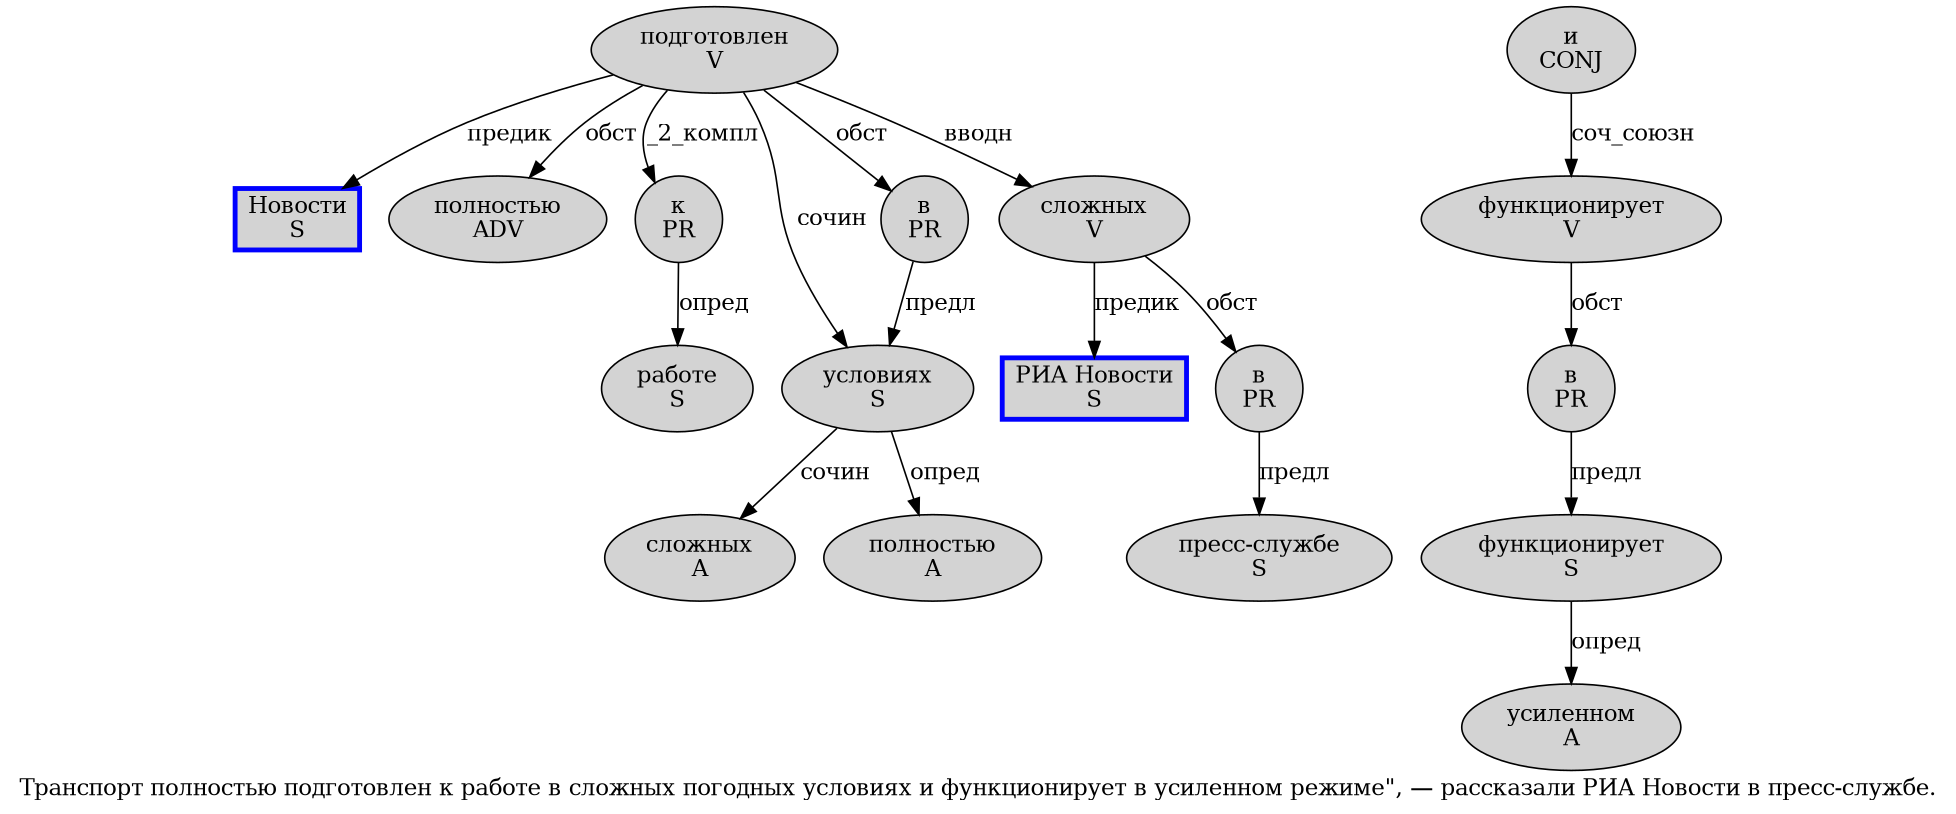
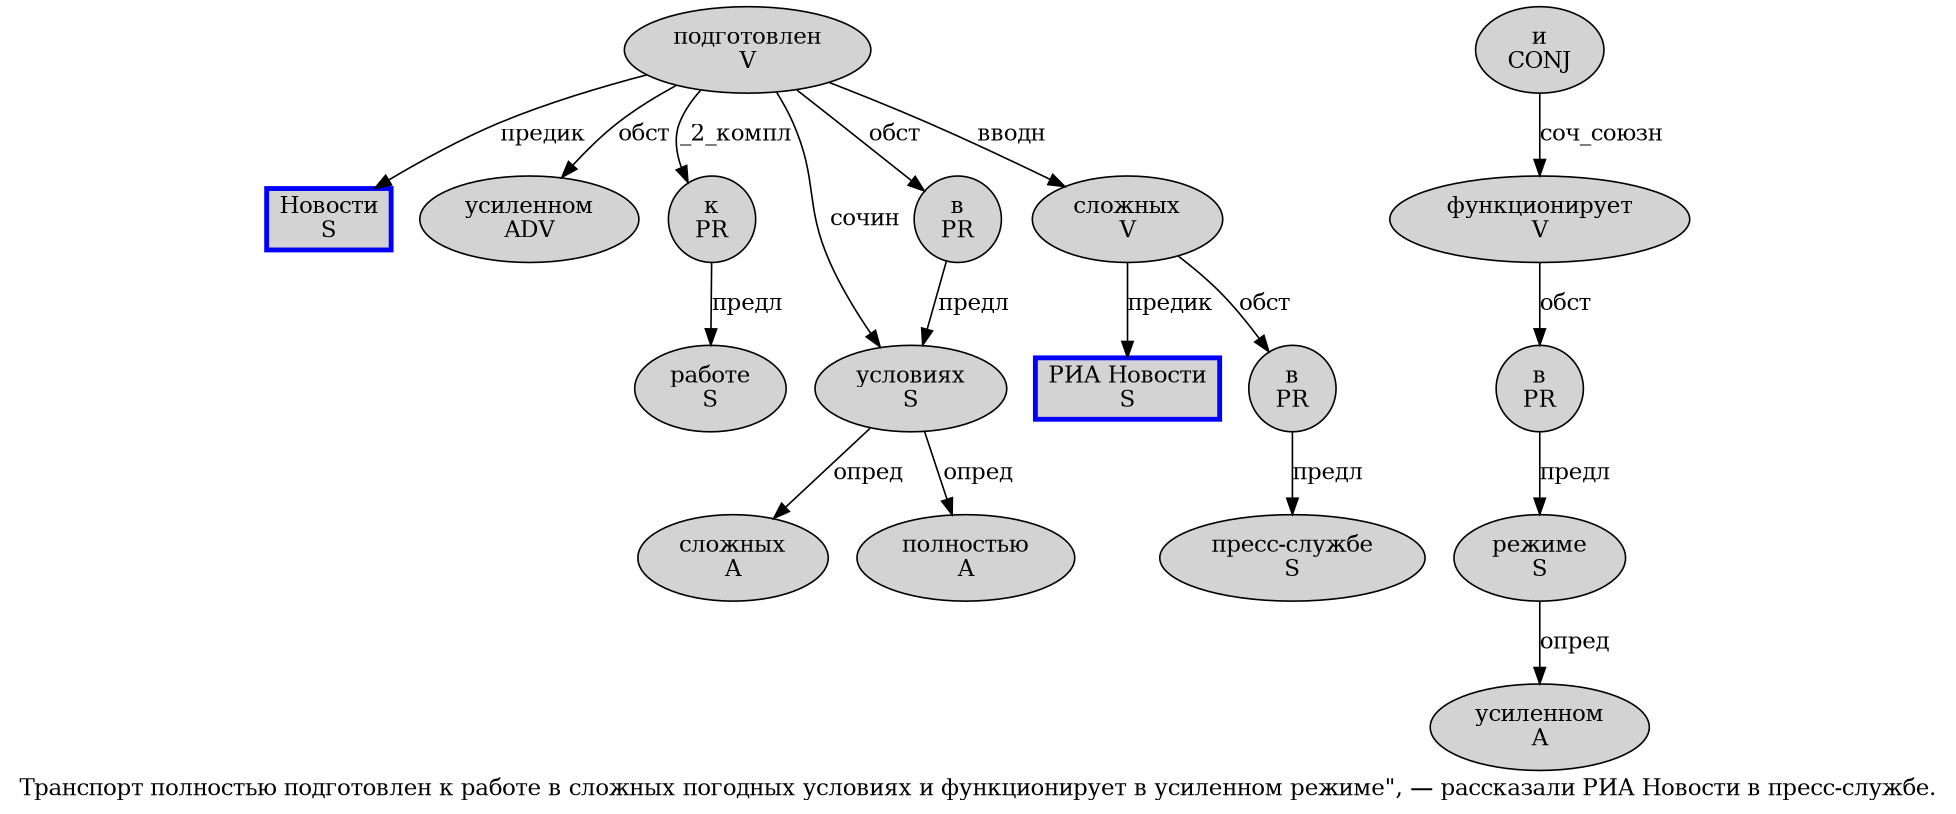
node "полностью ADV": label "полностью ADV" -> "усиленном ADV"
edge "к PR" -> "работе S": label "опред" -> "предл"
edge "условиях S" -> "сложных A": label "сочин" -> "опред"
node "функционирует S": label "функционирует S" -> "режиме S"
